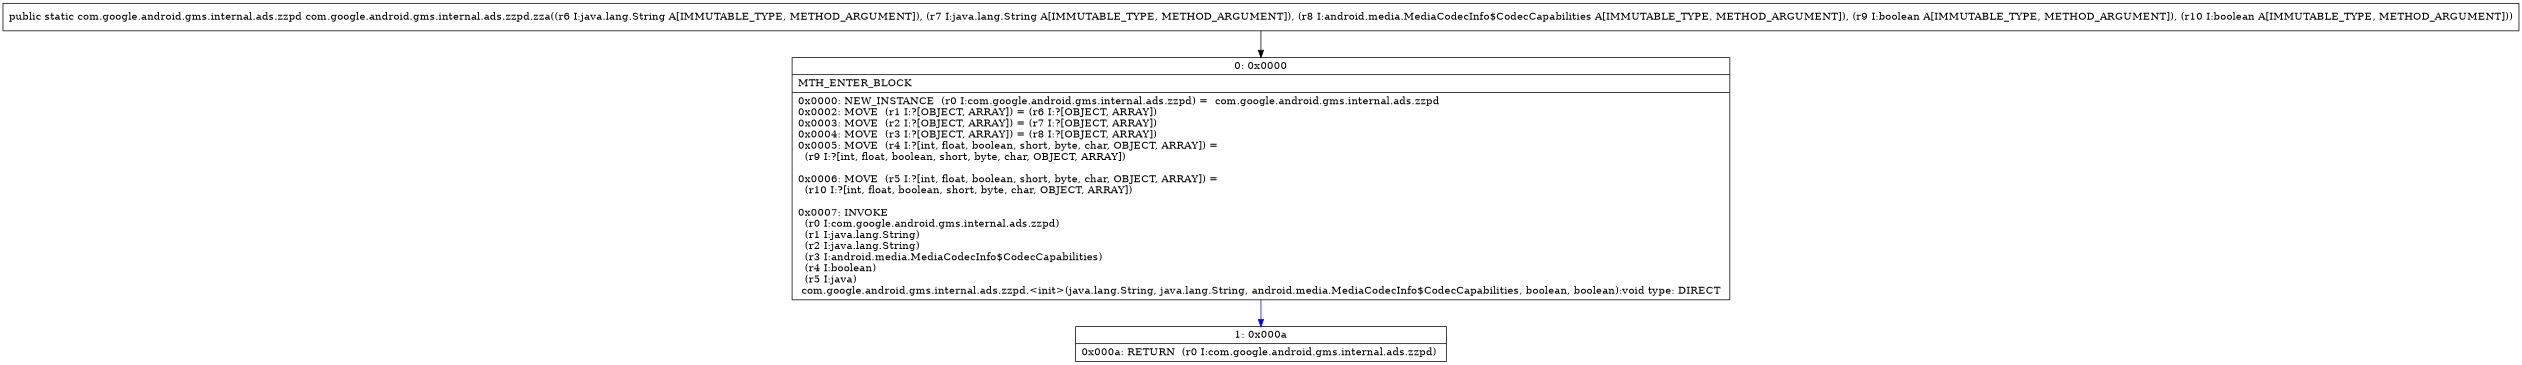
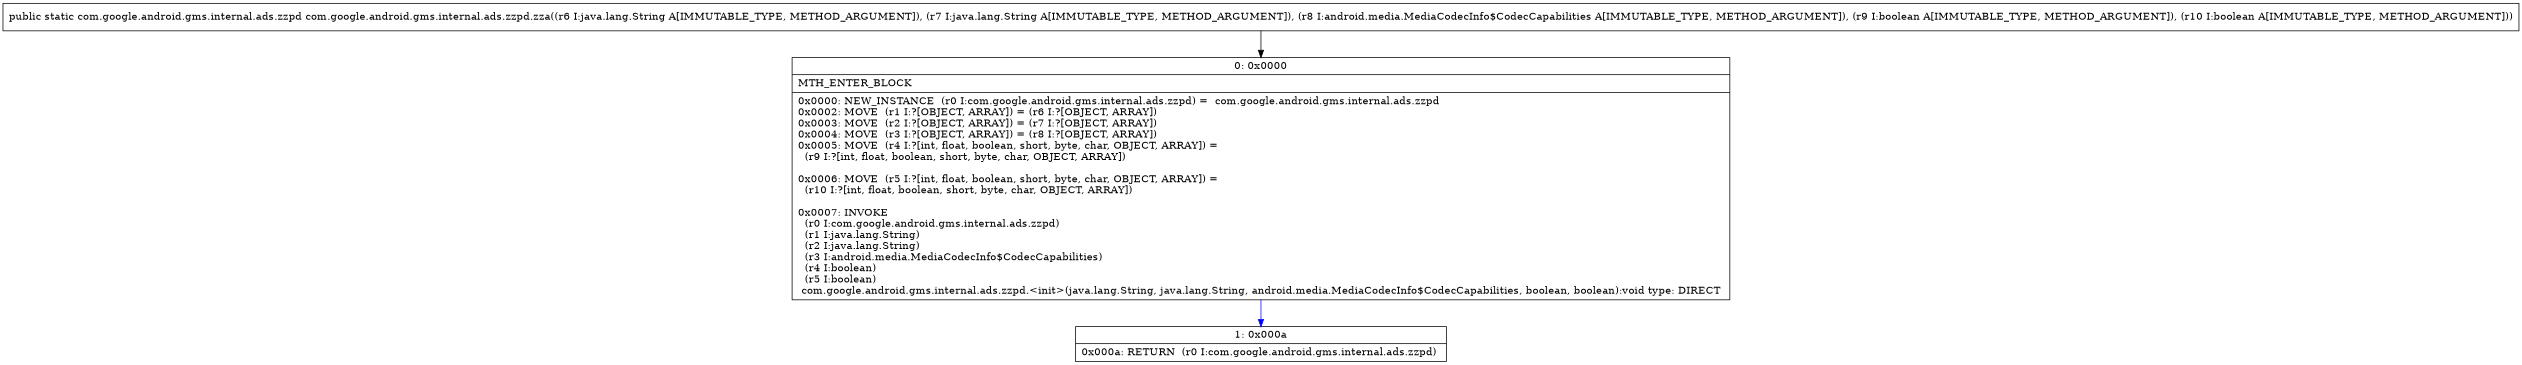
node "0: 0x0000": text "(r5 I:java)" -> "(r5 I:boolean)"
